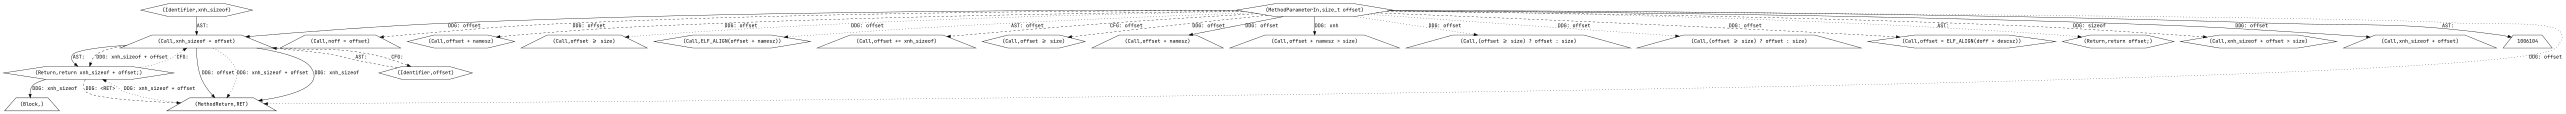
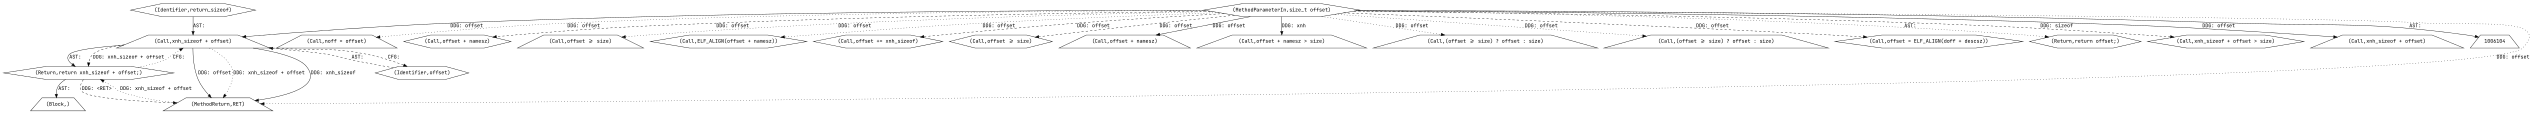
node "(Identifier,xnh_sizeof)": label "(Identifier,xnh_sizeof)" -> "(Identifier,return_sizeof)"
edge "(MethodParameterIn,size_t offset)" -> "(Call,noff = offset)": style dashed -> dotted
edge "(MethodParameterIn,size_t offset)" -> "(Call,ELF_ALIGN(offset + namesz))": label "AST: offset" -> "DDG: offset"
edge "(MethodParameterIn,size_t offset)" -> "(Call,offset += xnh_sizeof)": label "CFG: offset" -> "DDG: offset"
node "(Call,offset += xnh_sizeof)": shape trapezium -> hexagon
edge "(Return,return xnh_sizeof + offset;)" -> "(Block,)": label "DDG: xnh_sizeof" -> "AST: "
